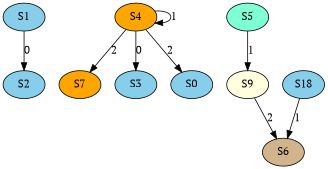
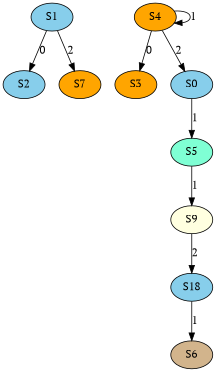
edge "S4" -> "S7": now "S1" -> "S7"
node "S3": fillcolor skyblue -> orange
edge "S0" -> "S5": added, label "1"
edge "S9" -> "S6": now "S9" -> "S18"
